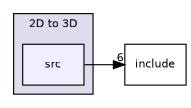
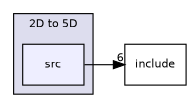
cluster "2D to 3D": label "2D to 3D" -> "2D to 5D"
